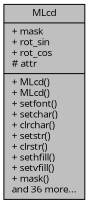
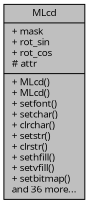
node "MLcd": text "+ mask()" -> "+ setbitmap()"
